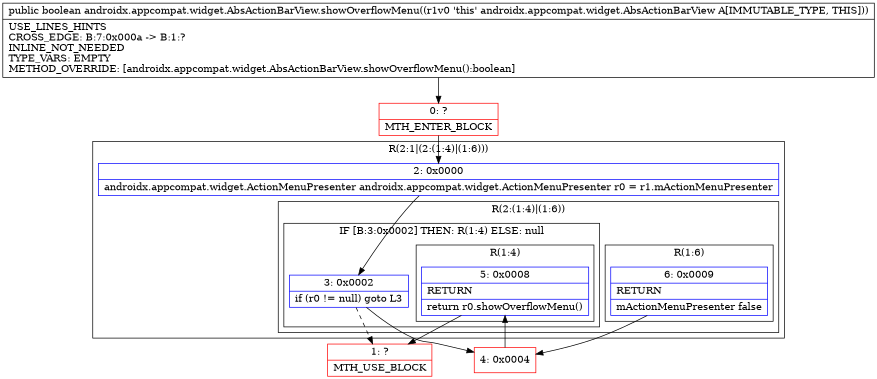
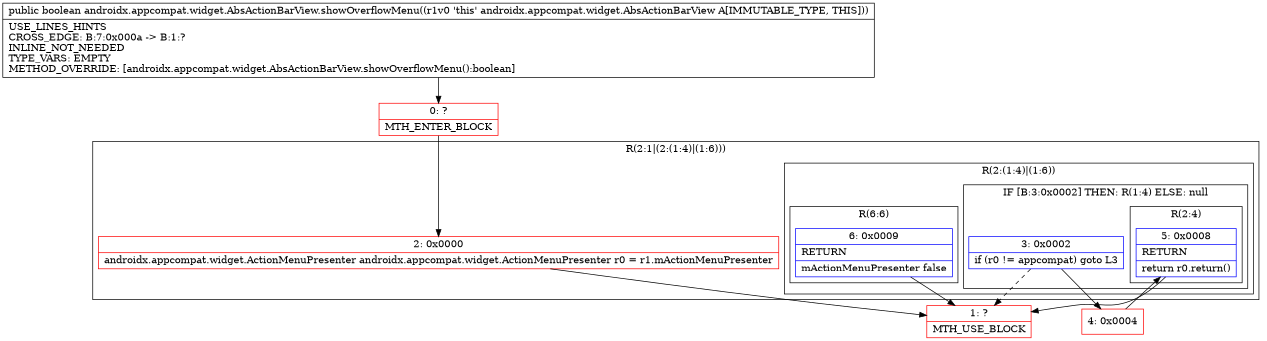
node "2: 0x0000": color blue -> red
edge "2: 0x0000" -> "3: 0x0002": now "2: 0x0000" -> "1: ?"
cluster "R(1:4)": label "R(1:4)" -> "R(2:4)"
cluster "R(1:6)": label "R(1:6)" -> "R(6:6)"
node "3: 0x0002": text "if (r0 != null) goto L3" -> "if (r0 != appcompat) goto L3"
node "5: 0x0008": text "return r0.showOverflowMenu()" -> "return r0.return()"
edge "6: 0x0009" -> "4: 0x0004": now "6: 0x0009" -> "1: ?"
